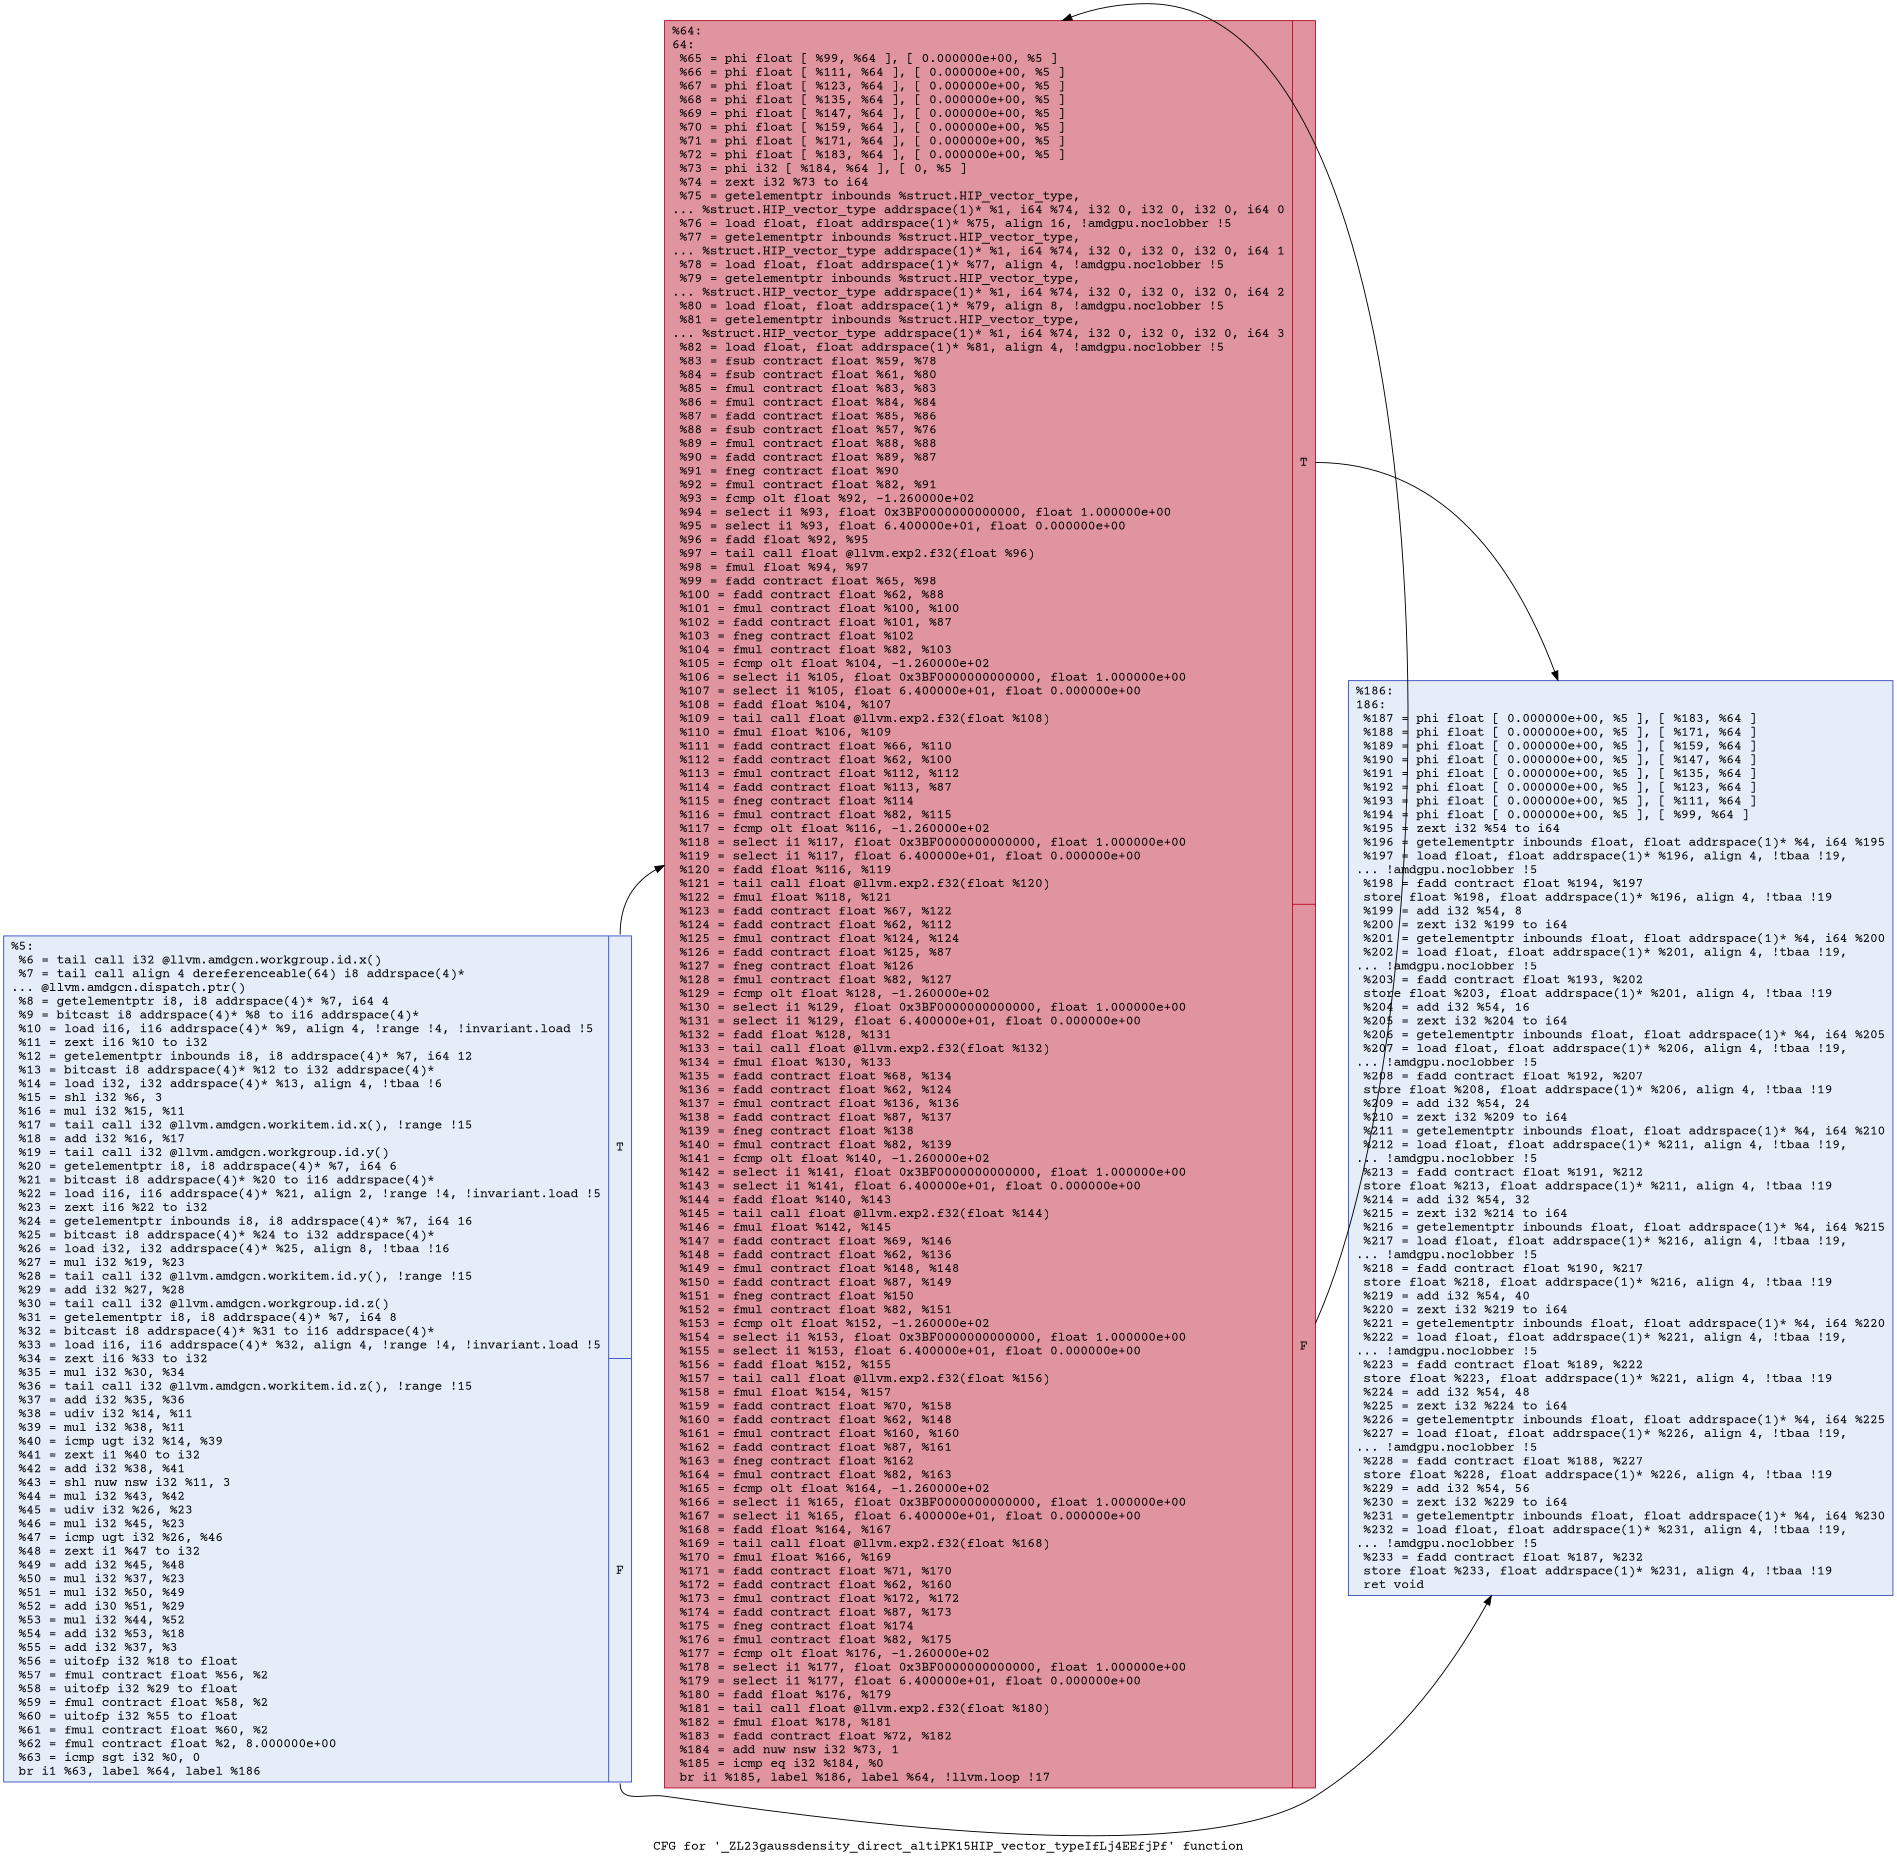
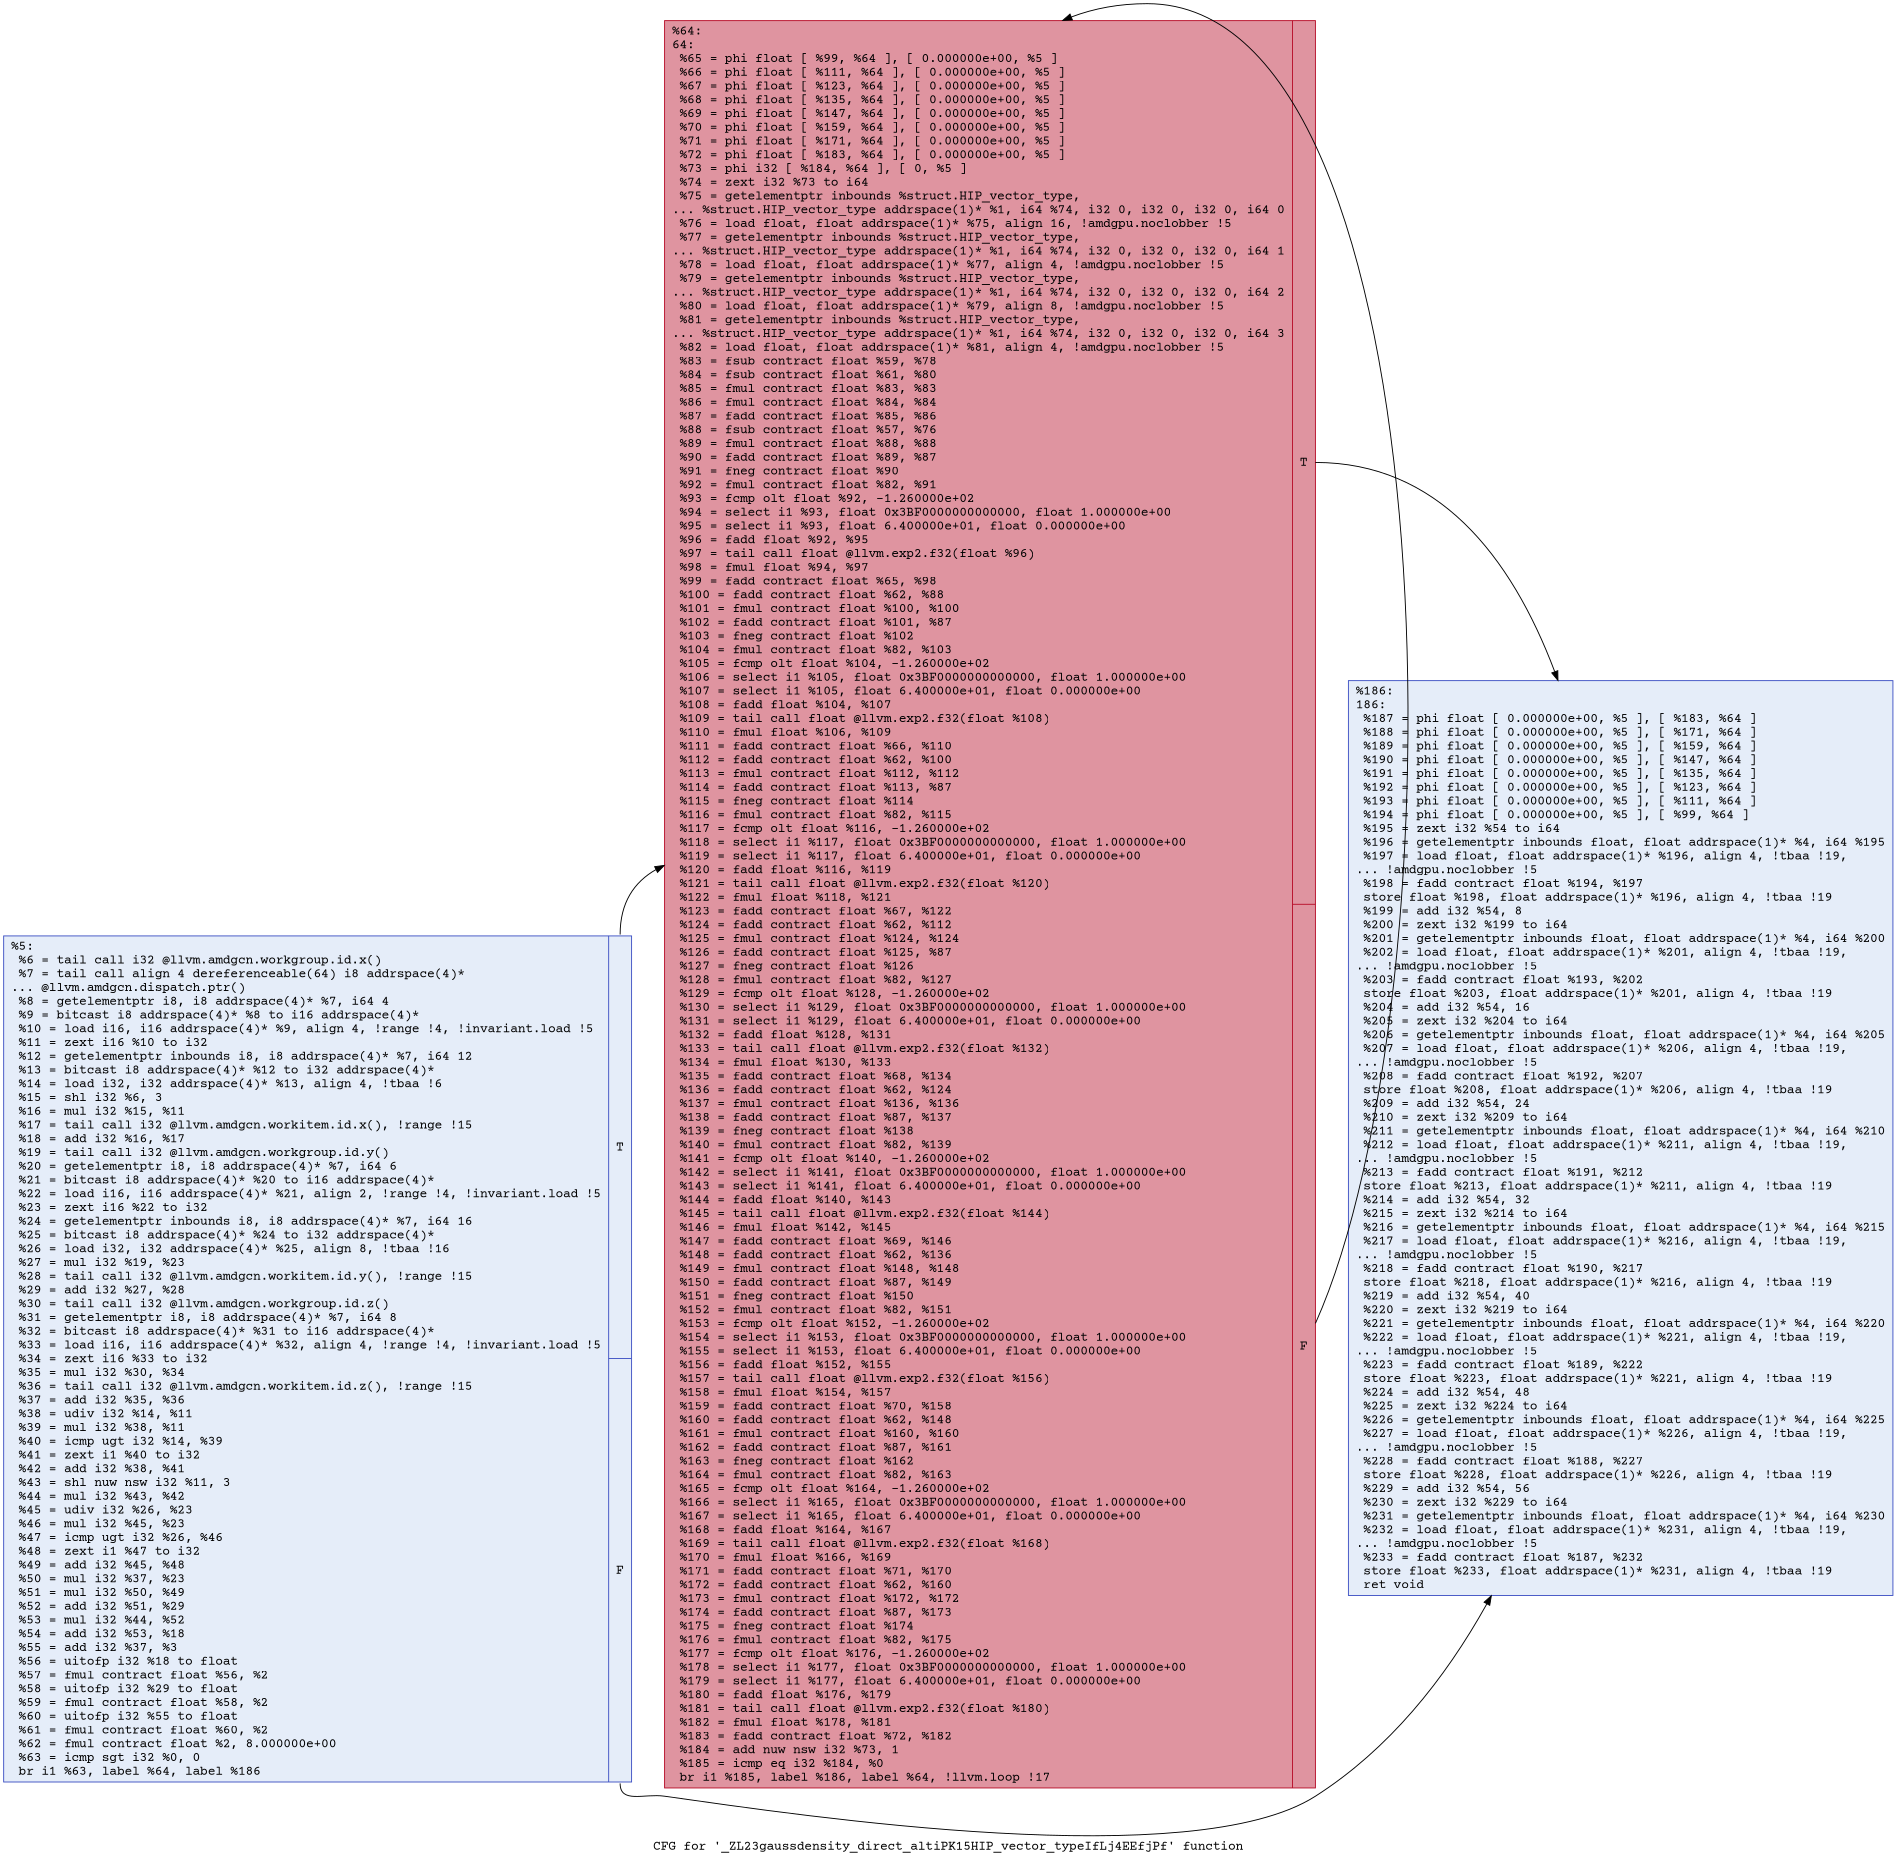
node "%5:": text "%52 = add i30 %51, %29" -> "%52 = add i32 %51, %29"
